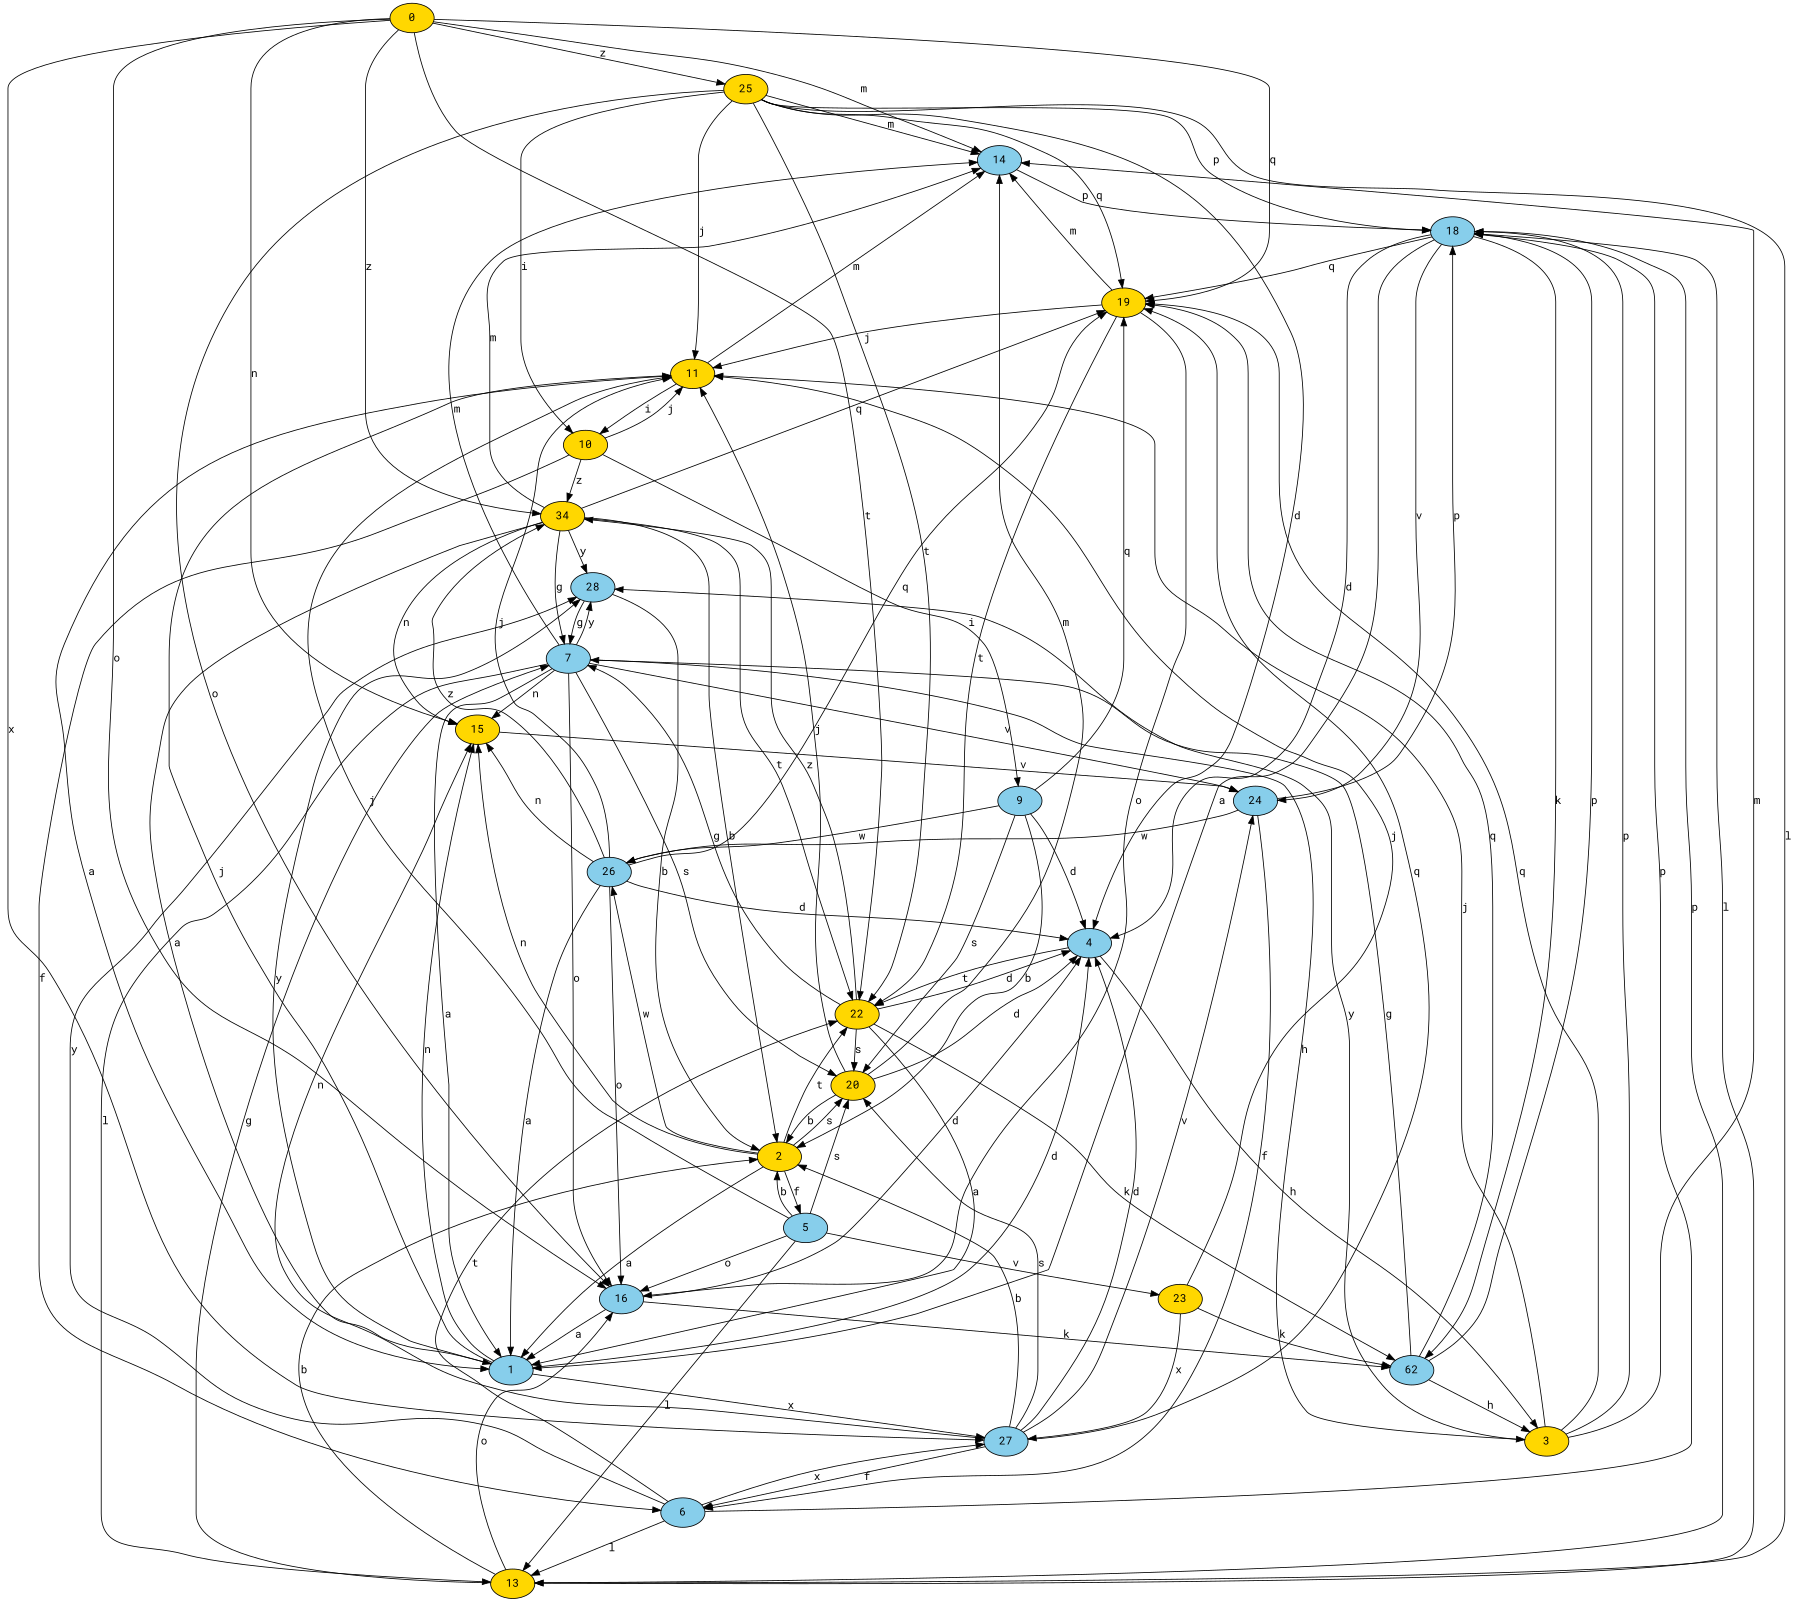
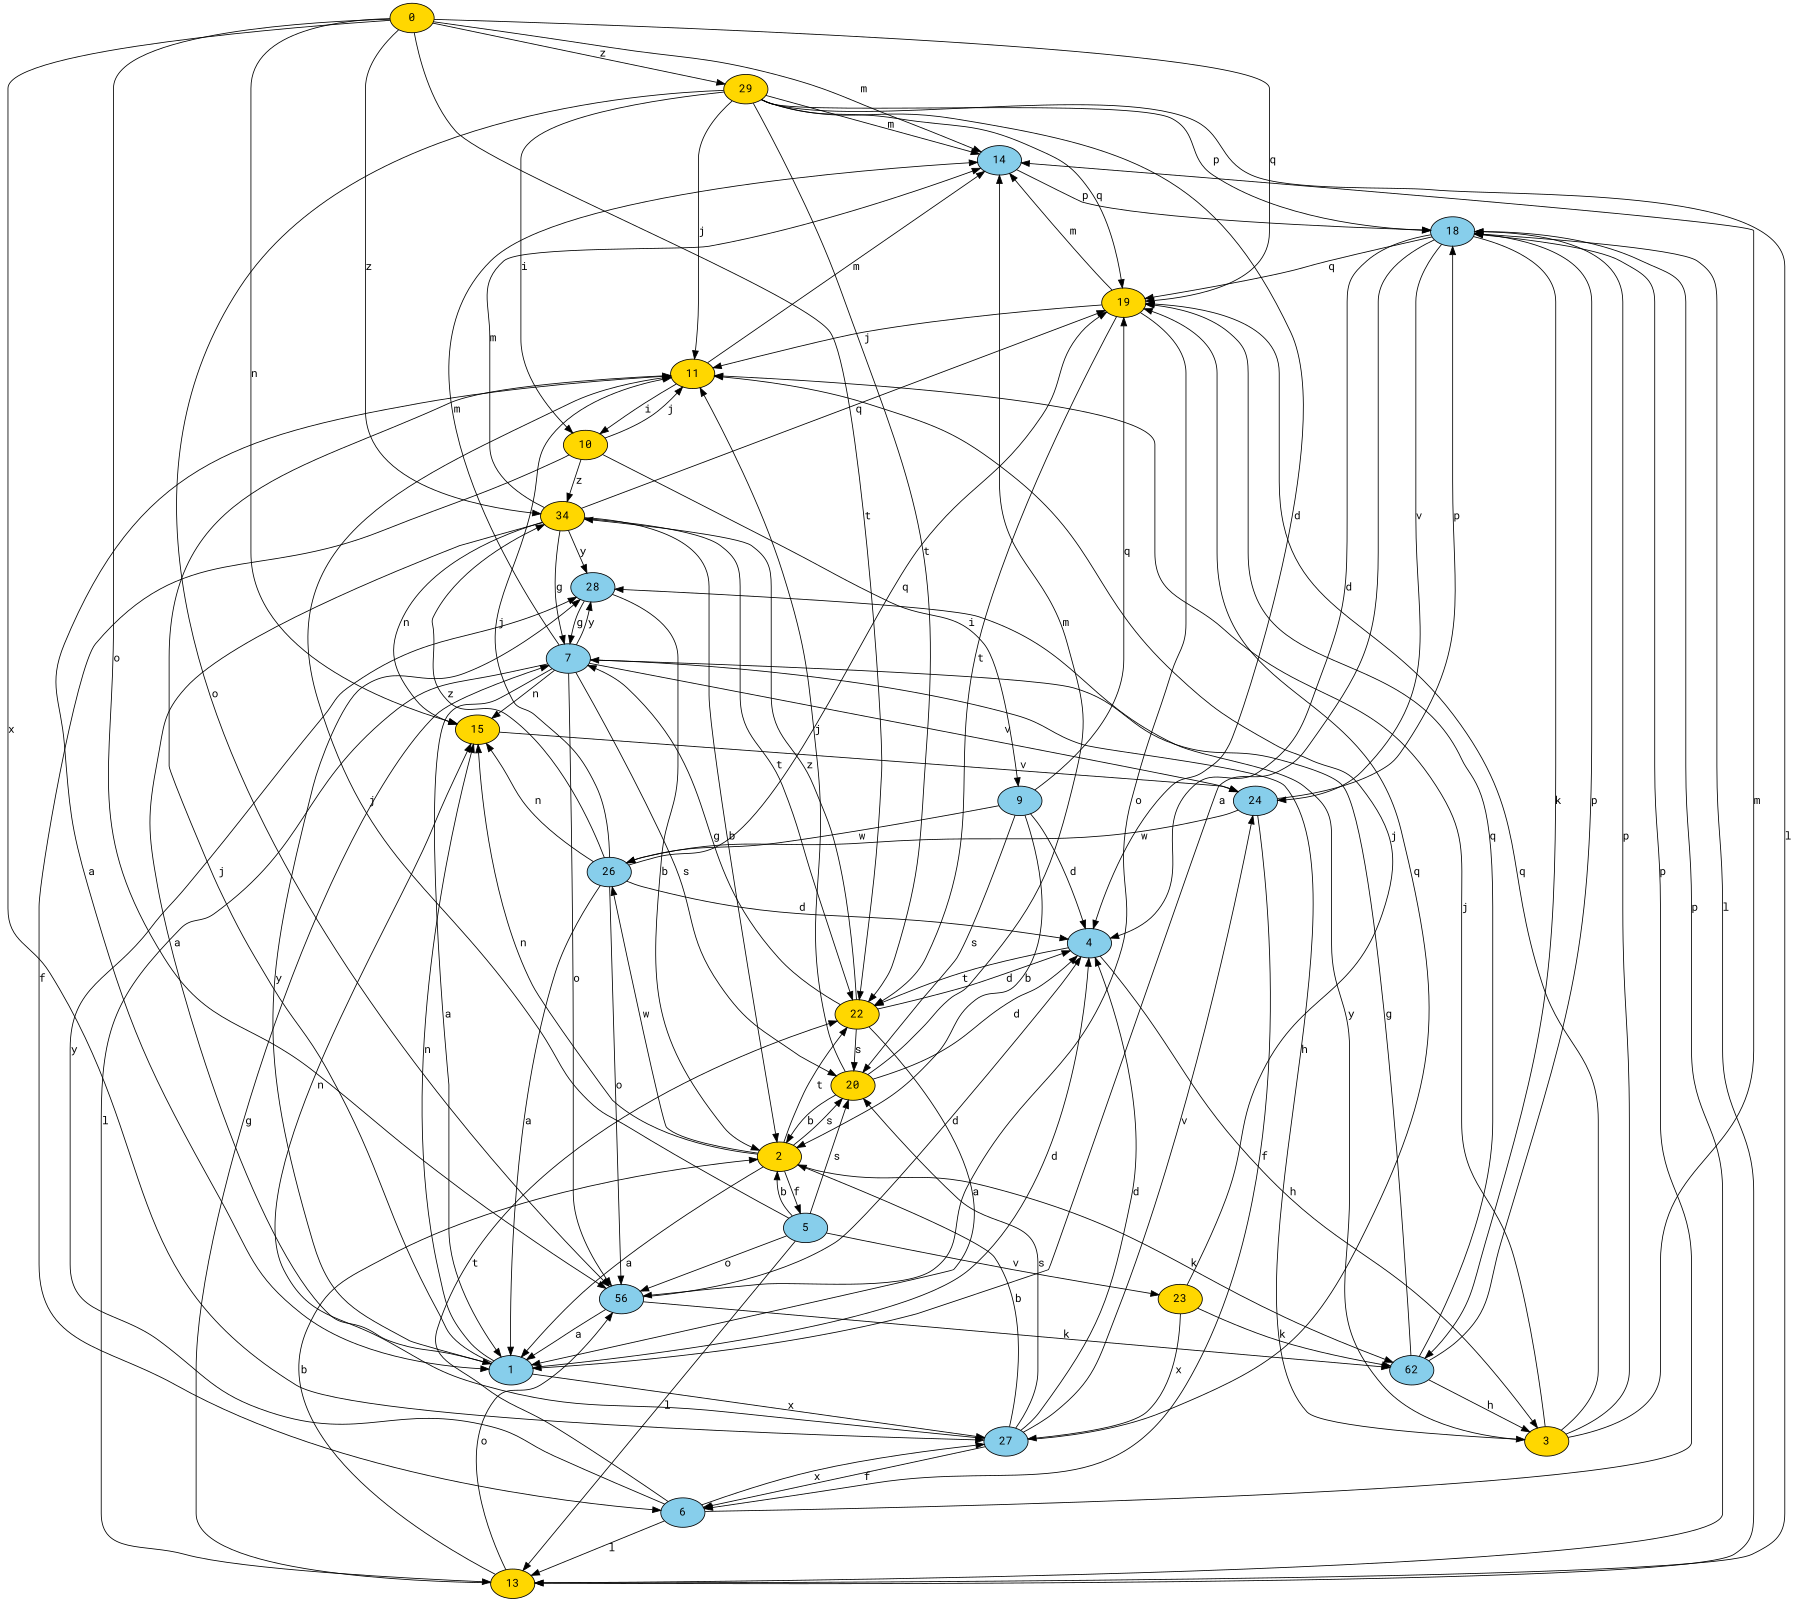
node "25": label "25" -> "29"
edge "22" -> "62": now "2" -> "62"
node "16": label "16" -> "56"
